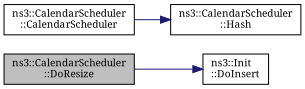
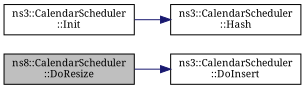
node "ns3::CalendarScheduler ::CalendarScheduler": label "ns3::CalendarScheduler ::CalendarScheduler" -> "ns3::CalendarScheduler ::Init"
node "ns3::CalendarScheduler ::DoResize": label "ns3::CalendarScheduler ::DoResize" -> "ns8::CalendarScheduler ::DoResize"
node "ns3::Init ::DoInsert": label "ns3::Init ::DoInsert" -> "ns3::CalendarScheduler ::DoInsert"
